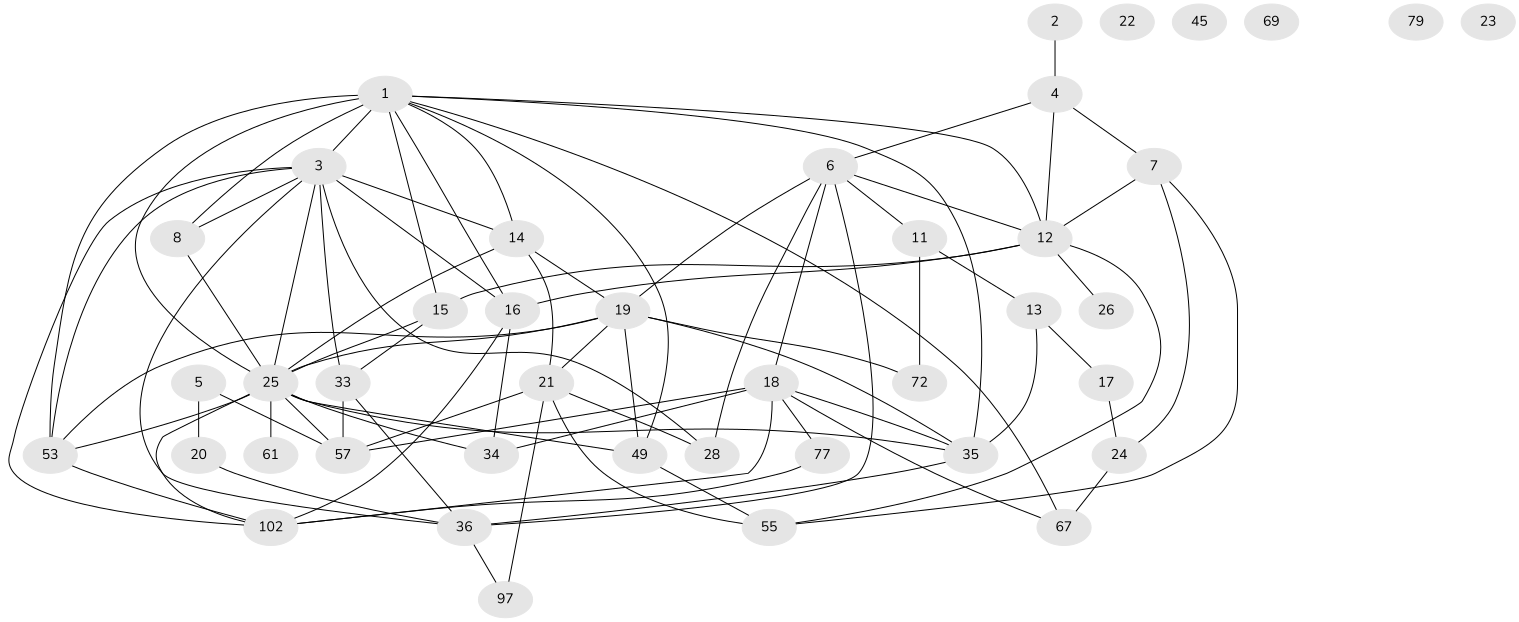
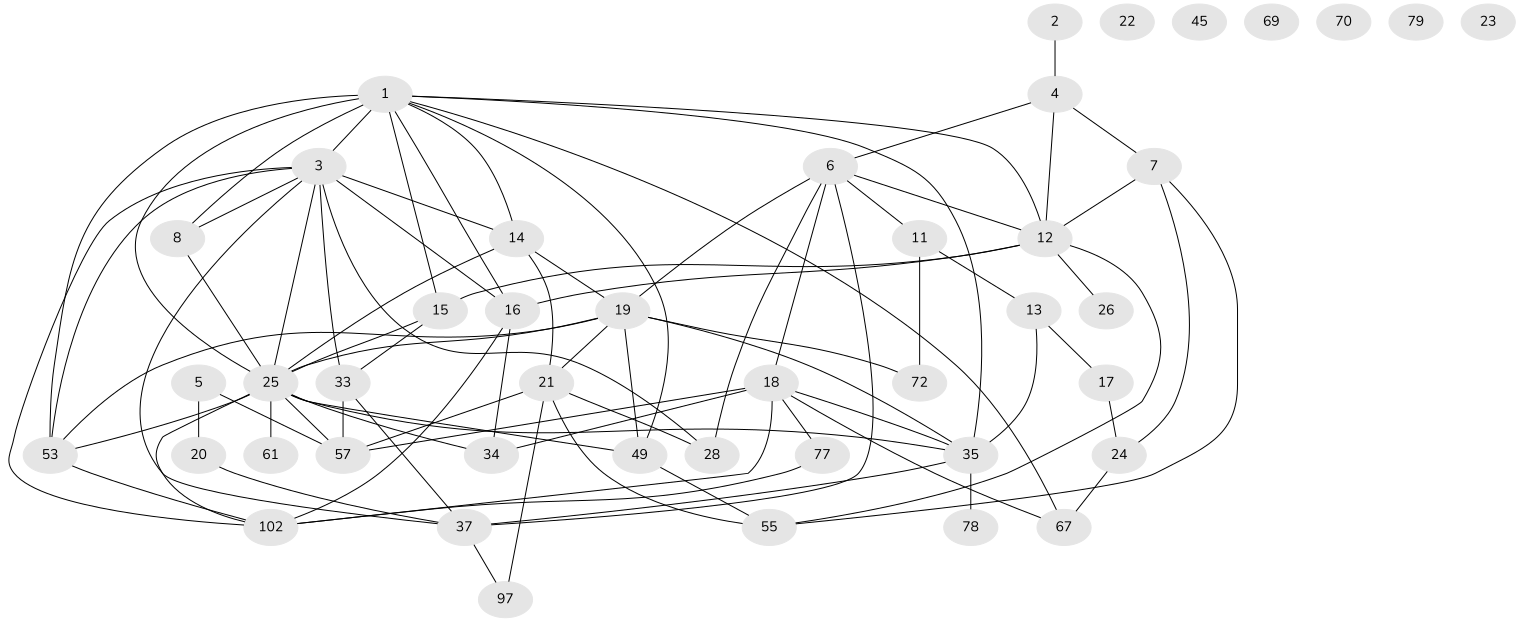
node "70": added
node "36": label "36" -> "37"
node "78": added
